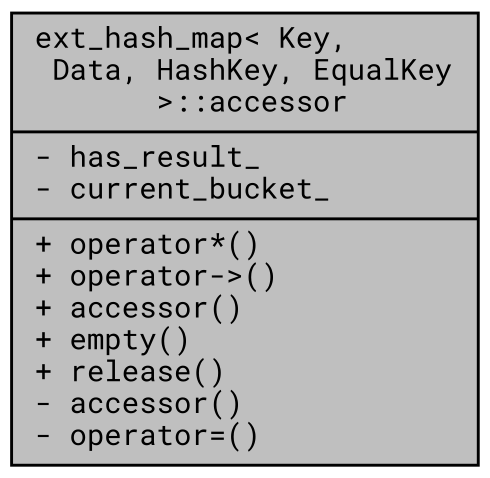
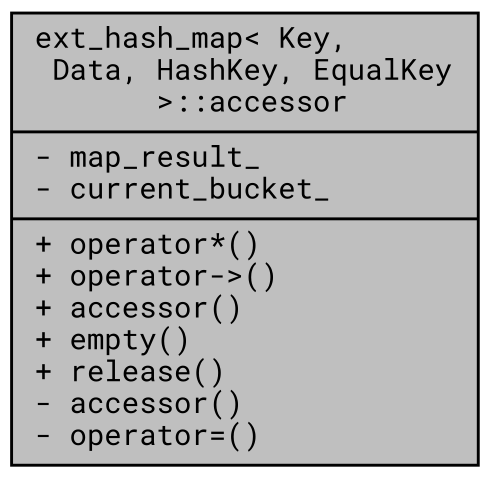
node "ext_hash_map< Key,": text "- has_result_" -> "- map_result_"
